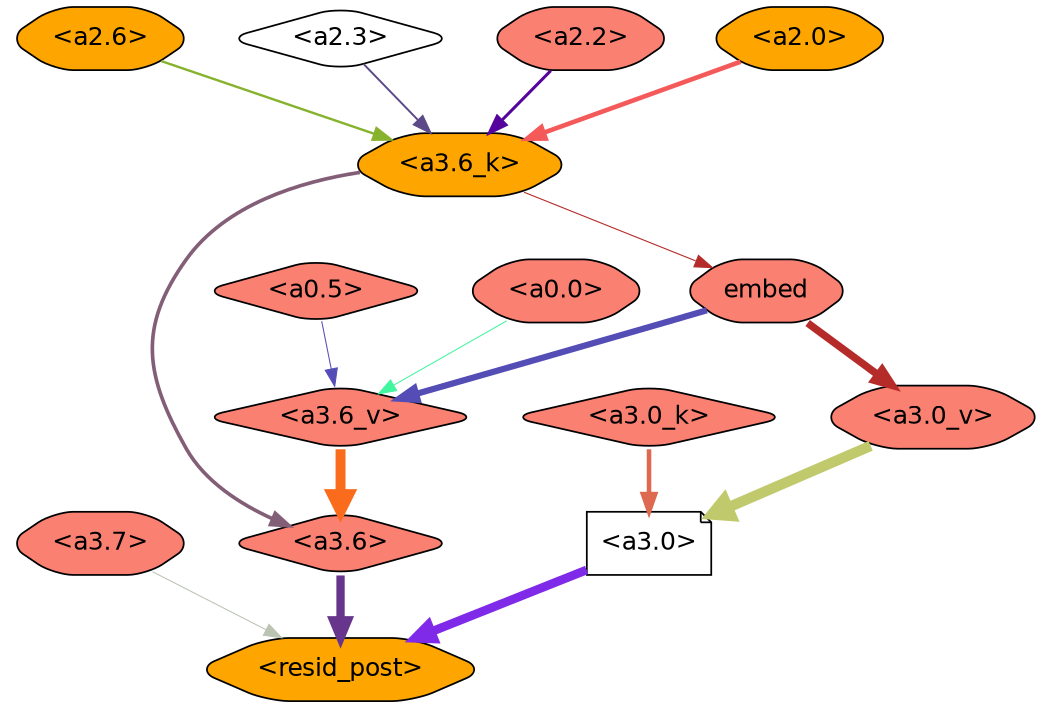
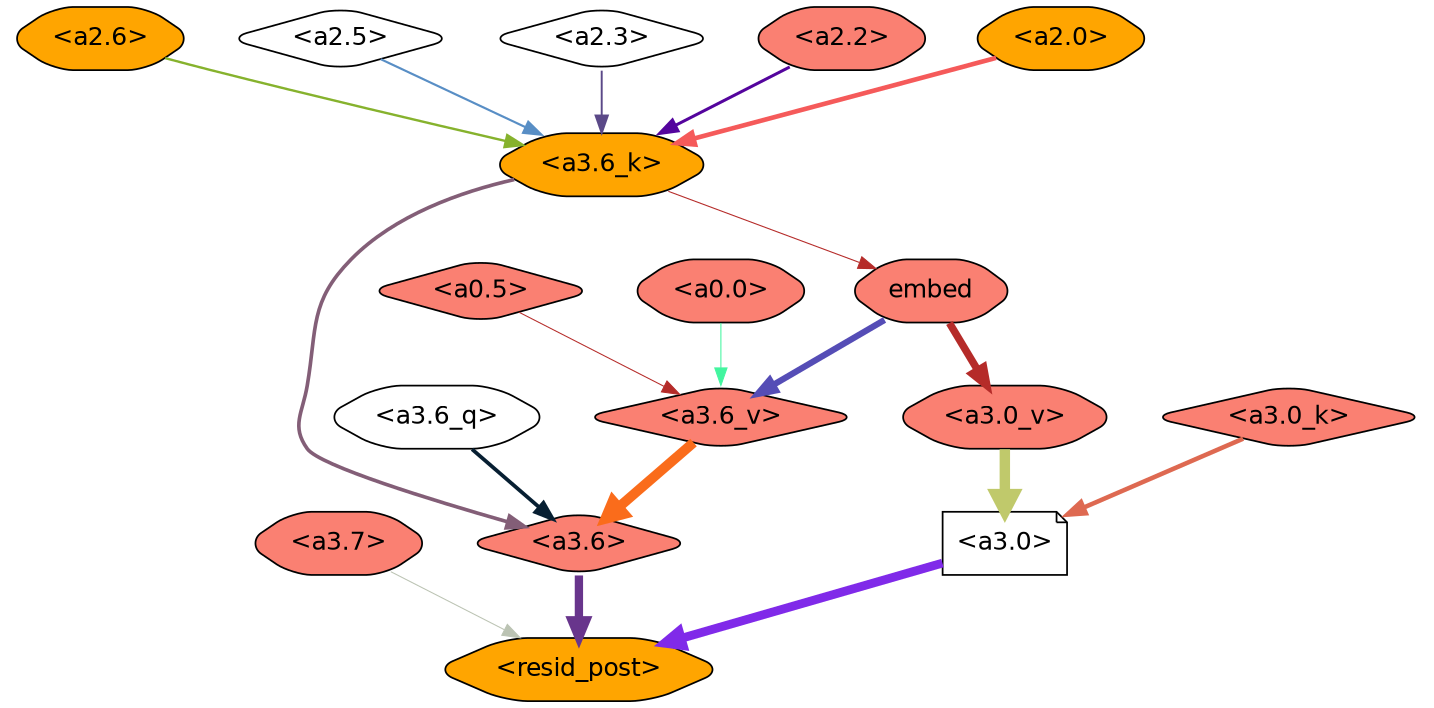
node "<a2.5>": added
edge "<a0.5>" -> "<a3.6_v>": color #554db6 -> #b52b29
node "<a3.6_q>": added
